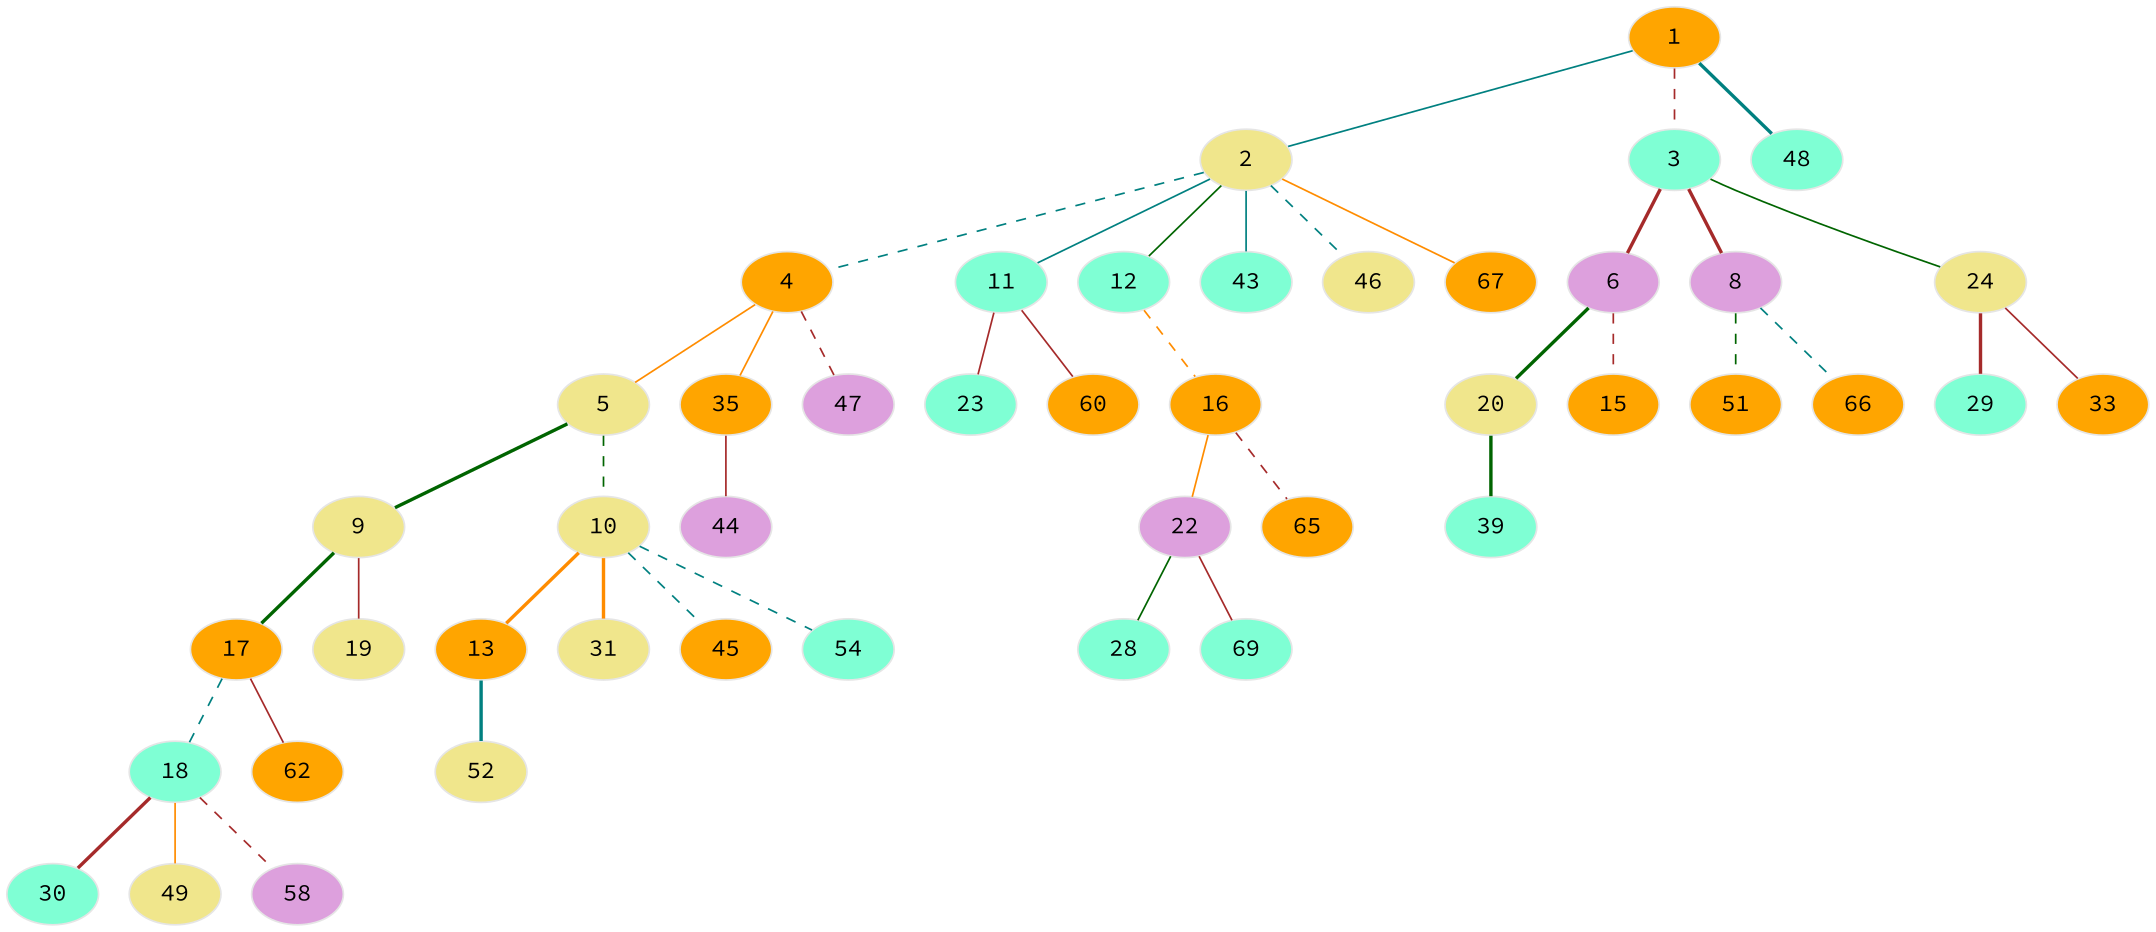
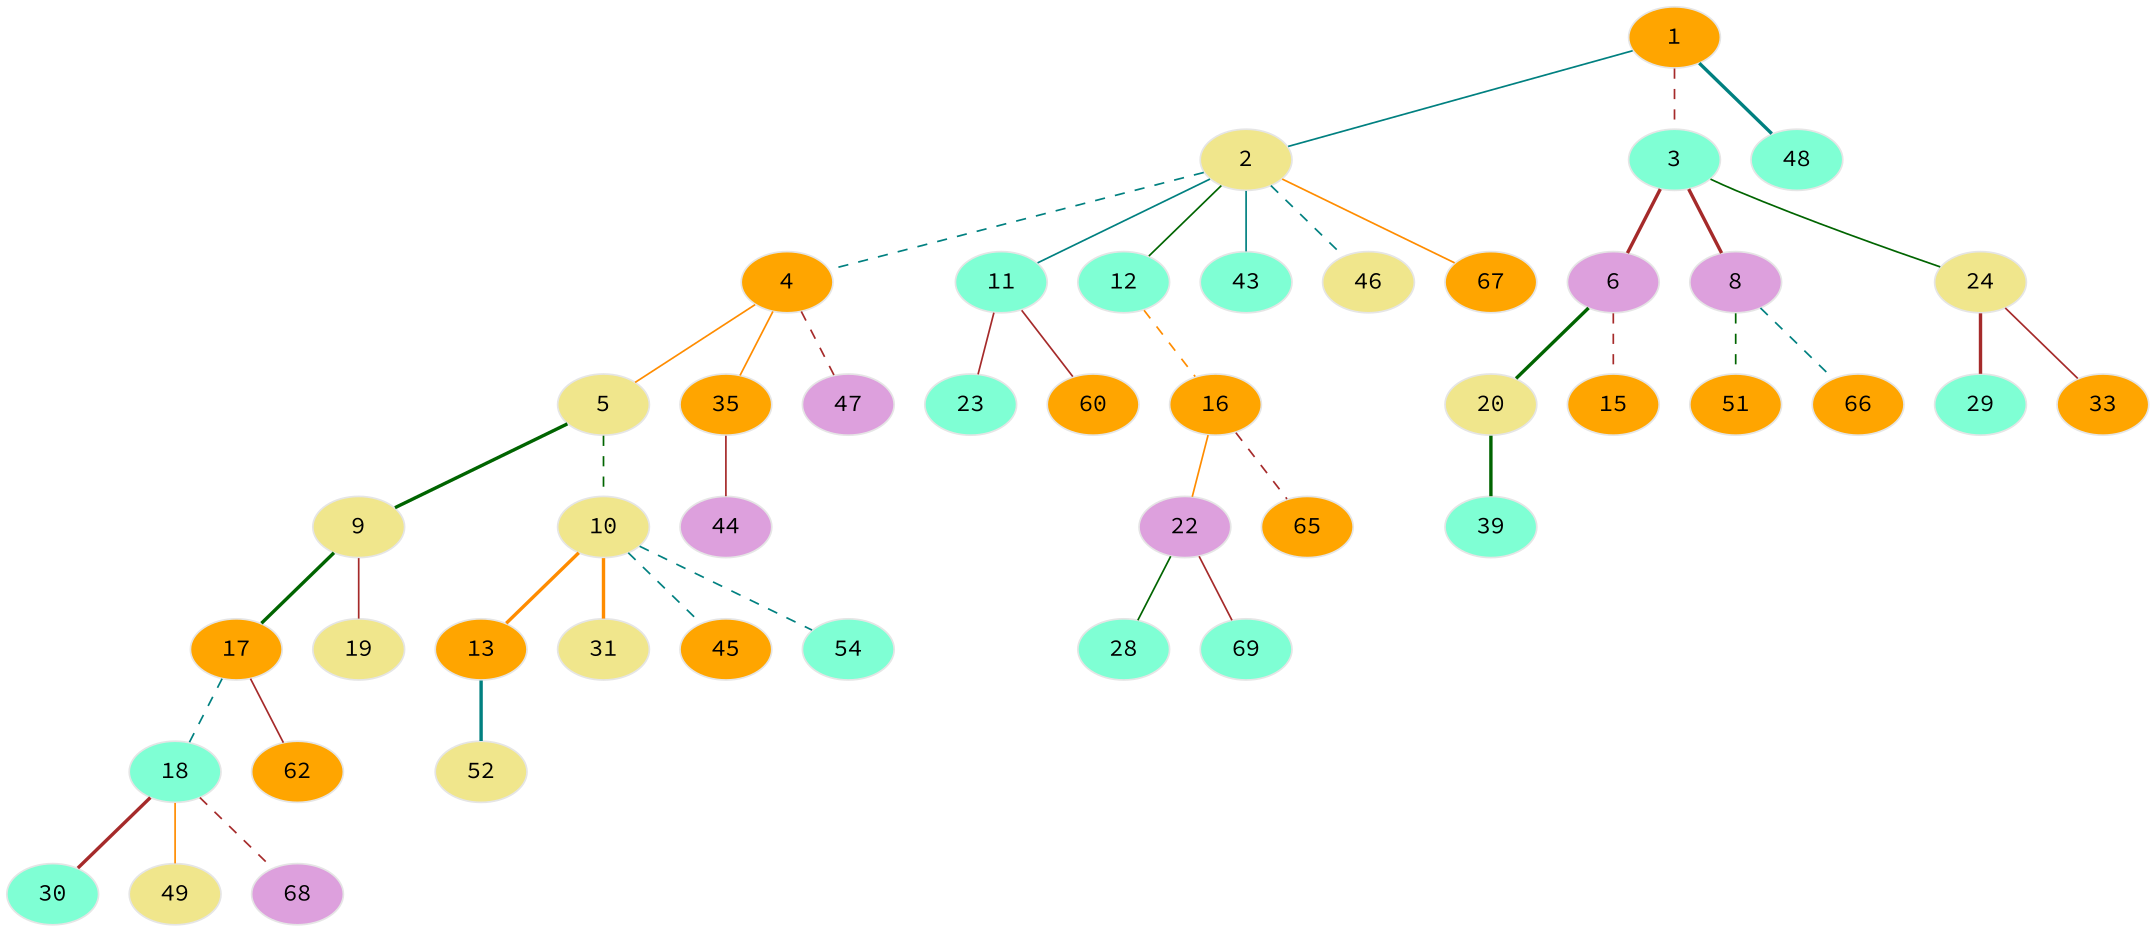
node "58": label "58" -> "68"
